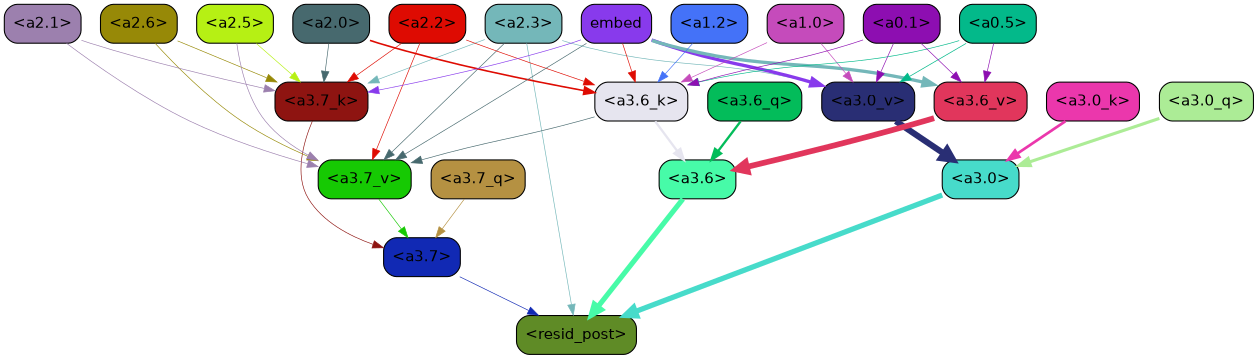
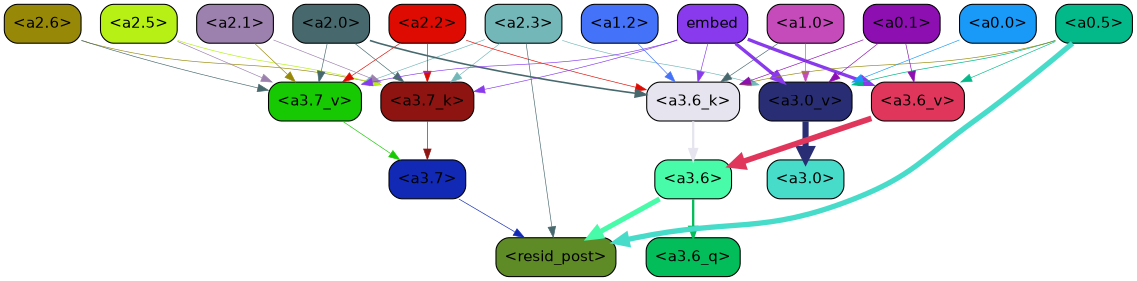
node "<a0.0>": added
edge "<a1.0>" -> "<a3.6_k>": color #c54bbb -> #47696e
edge "<a0.5>" -> "<a3.6_v>": color #8d0eb1 -> #03b98a
edge "<a0.5>" -> "<a3.6_k>": color #03b98a -> #978907
edge "embed" -> "<a3.6_k>": color #de0b02 -> #883aec
edge "<a2.0>" -> "<a3.6_k>": color #de0b02 -> #47696e
edge "embed" -> "<a3.6_v>": color #74b7b9 -> #883aec
edge "<a2.3>" -> "<a3.7_v>": color #47696e -> #74b7b9
edge "embed" -> "<a3.7_v>": color #47696e -> #883aec
node "<a3.0_k>": removed
node "<a3.0_q>": removed
edge "<a2.6>" -> "<a3.7_v>": color #978907 -> #47696e
edge "<a2.1>" -> "<a3.7_v>": color #9c80ae -> #978907
edge "<a3.6_q>" -> "<a3.6>": reversed
edge "<a3.6_k>" -> "<a3.7_v>": now "<a2.0>" -> "<a3.7_v>"
edge "<a2.3>" -> "<resid_post>": color #74b7b9 -> #47696e
node "<a3.7_q>": removed
edge "<a3.0>" -> "<resid_post>": now "<a0.5>" -> "<resid_post>"
